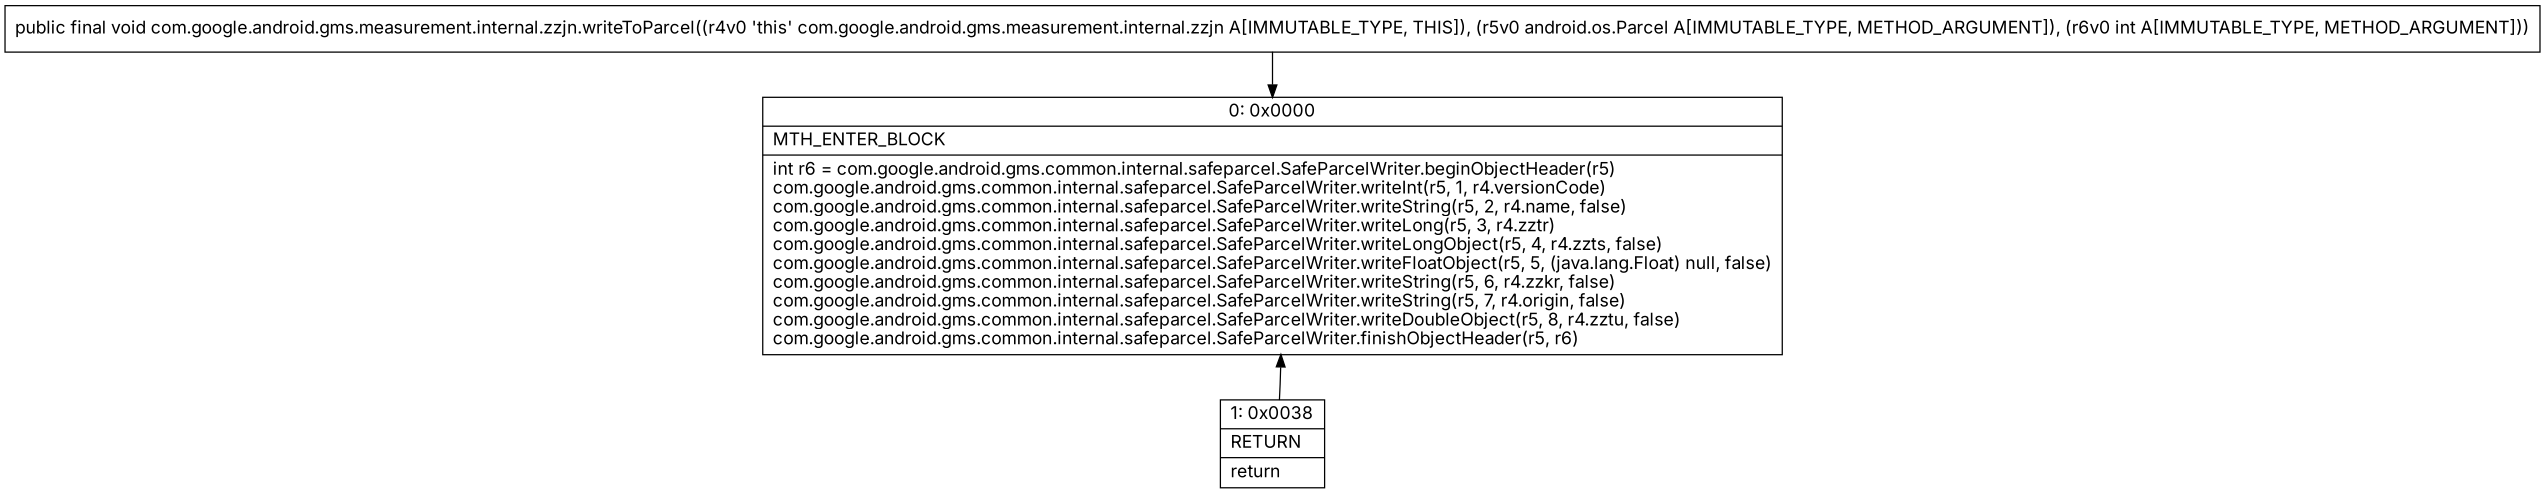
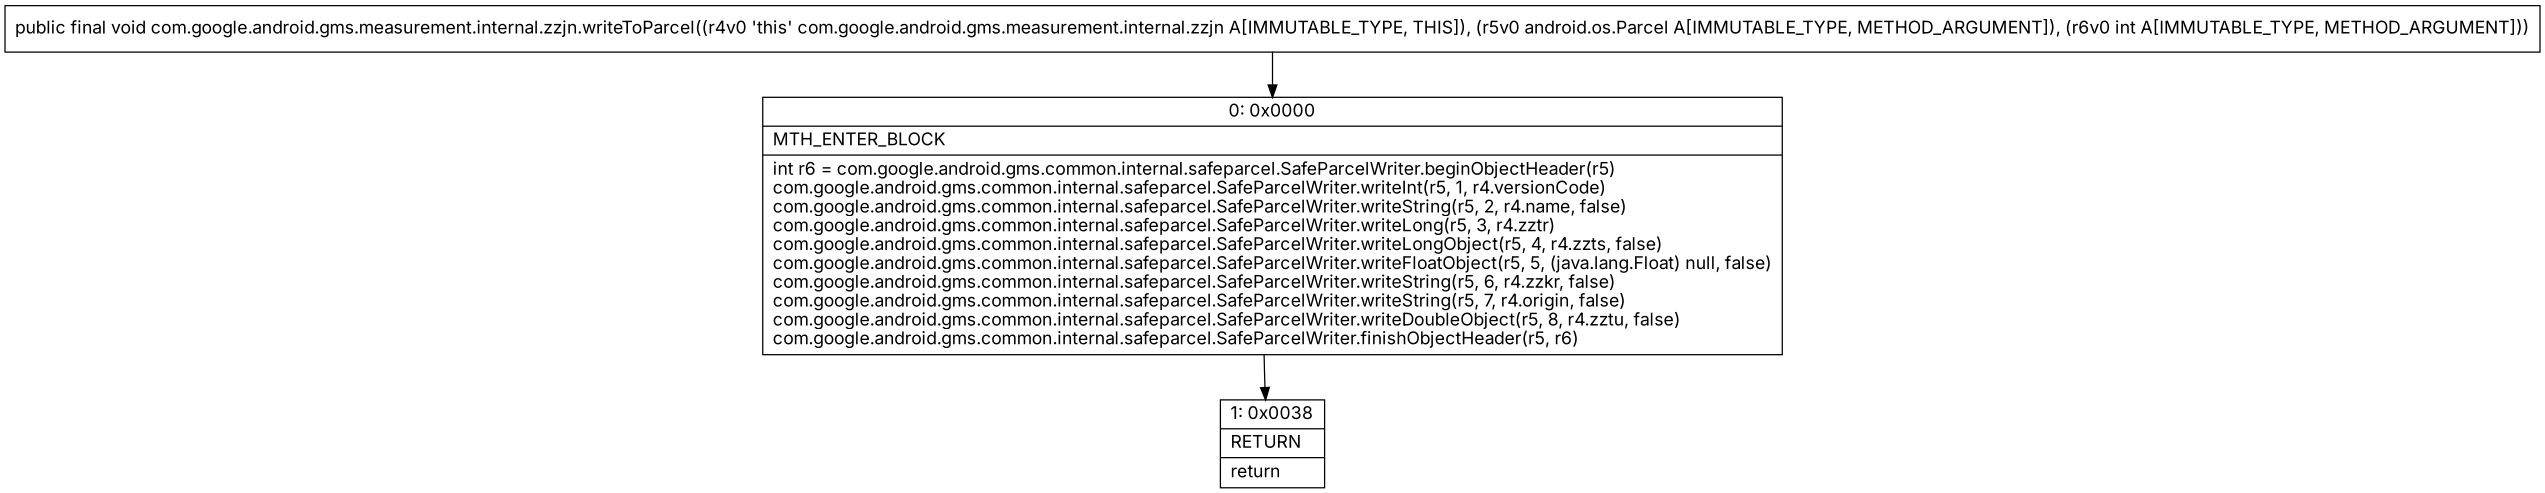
edge "1: 0x0038" -> "0: 0x0000": reversed
